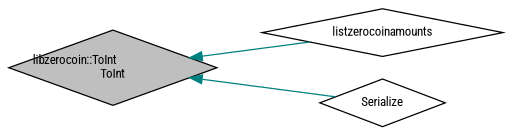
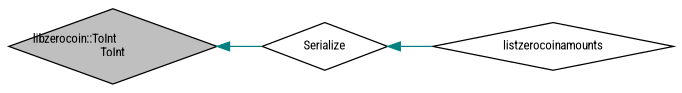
edge "listzerocoinamounts" -> "libzerocoin::ToInt ToInt": now "listzerocoinamounts" -> "Serialize"
